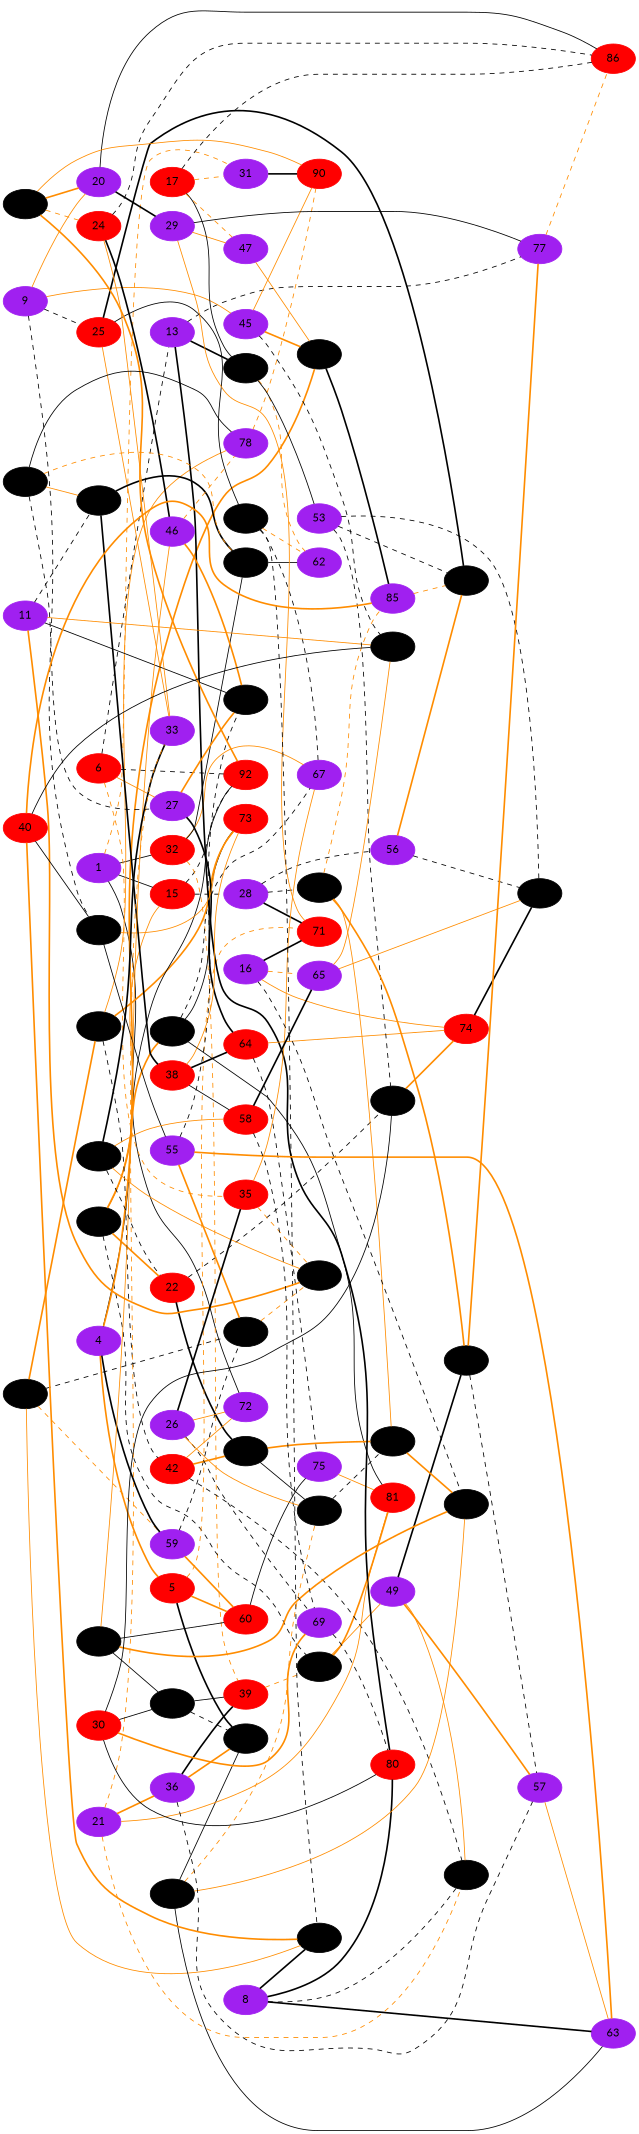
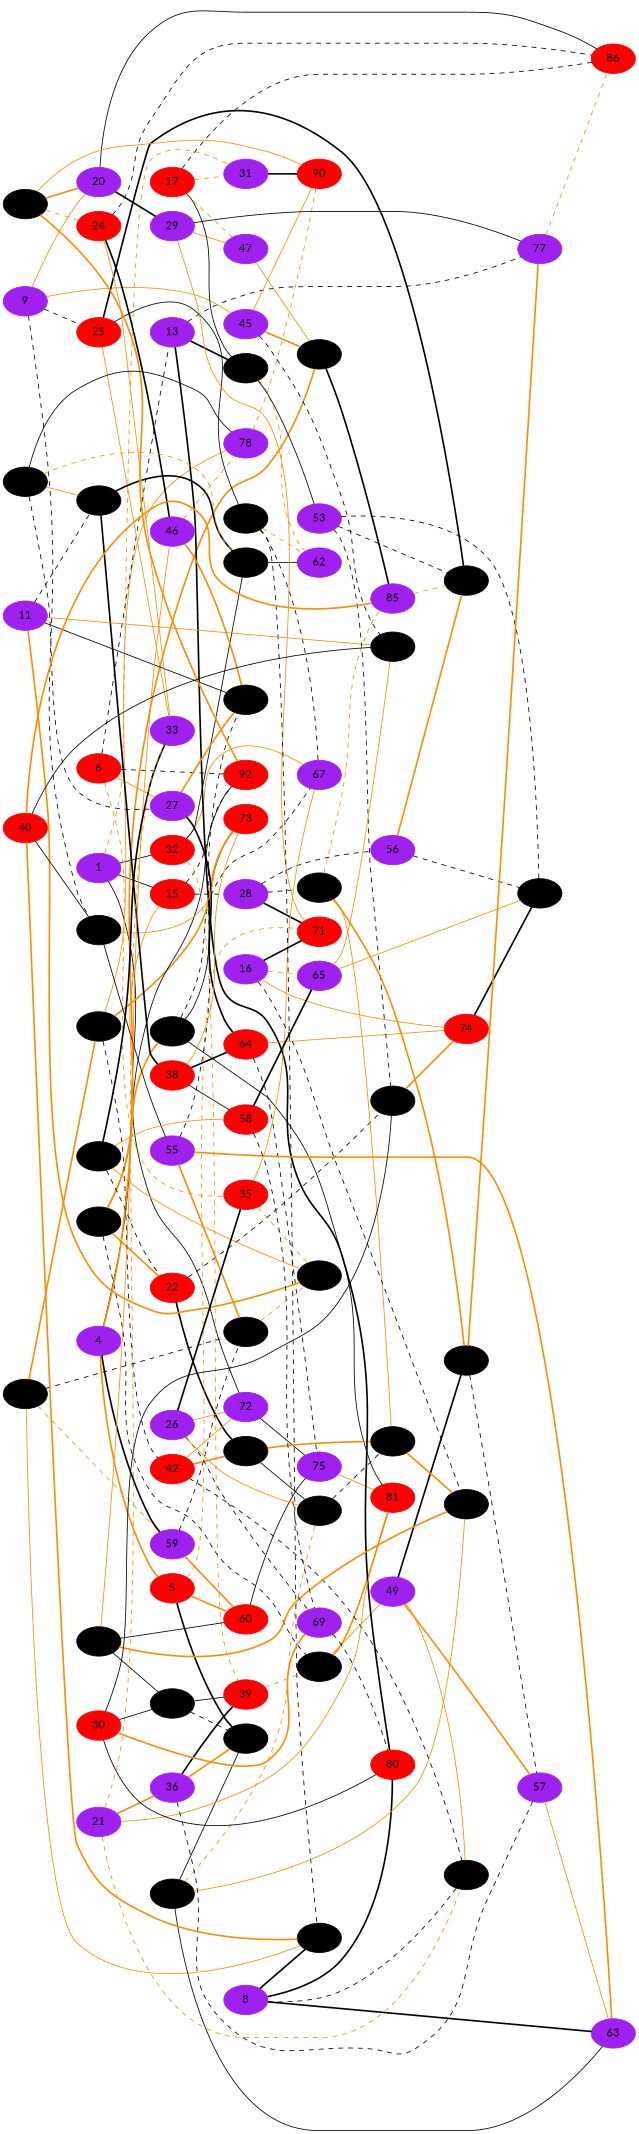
edge "72" -- "75": added
